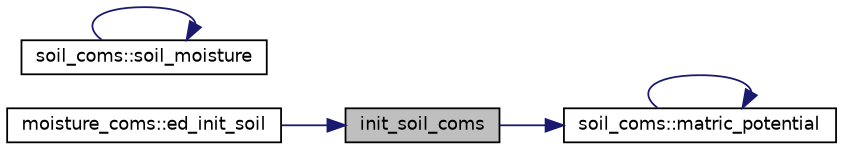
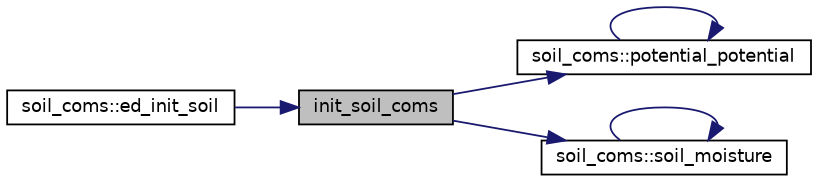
node "moisture_coms::ed_init_soil": label "moisture_coms::ed_init_soil" -> "soil_coms::ed_init_soil"
node "soil_coms::matric_potential": label "soil_coms::matric_potential" -> "soil_coms::potential_potential"
edge "init_soil_coms" -> "soil_coms::soil_moisture": added
